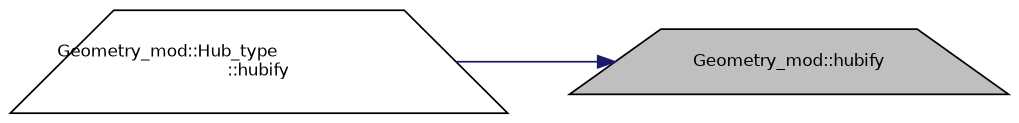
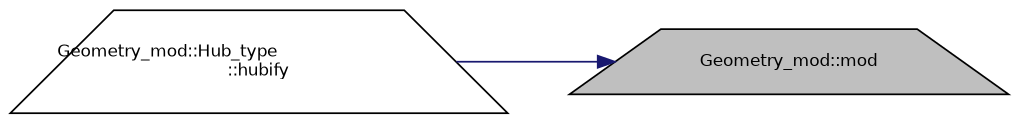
node "Geometry_mod::hubify": label "Geometry_mod::hubify" -> "Geometry_mod::mod"
